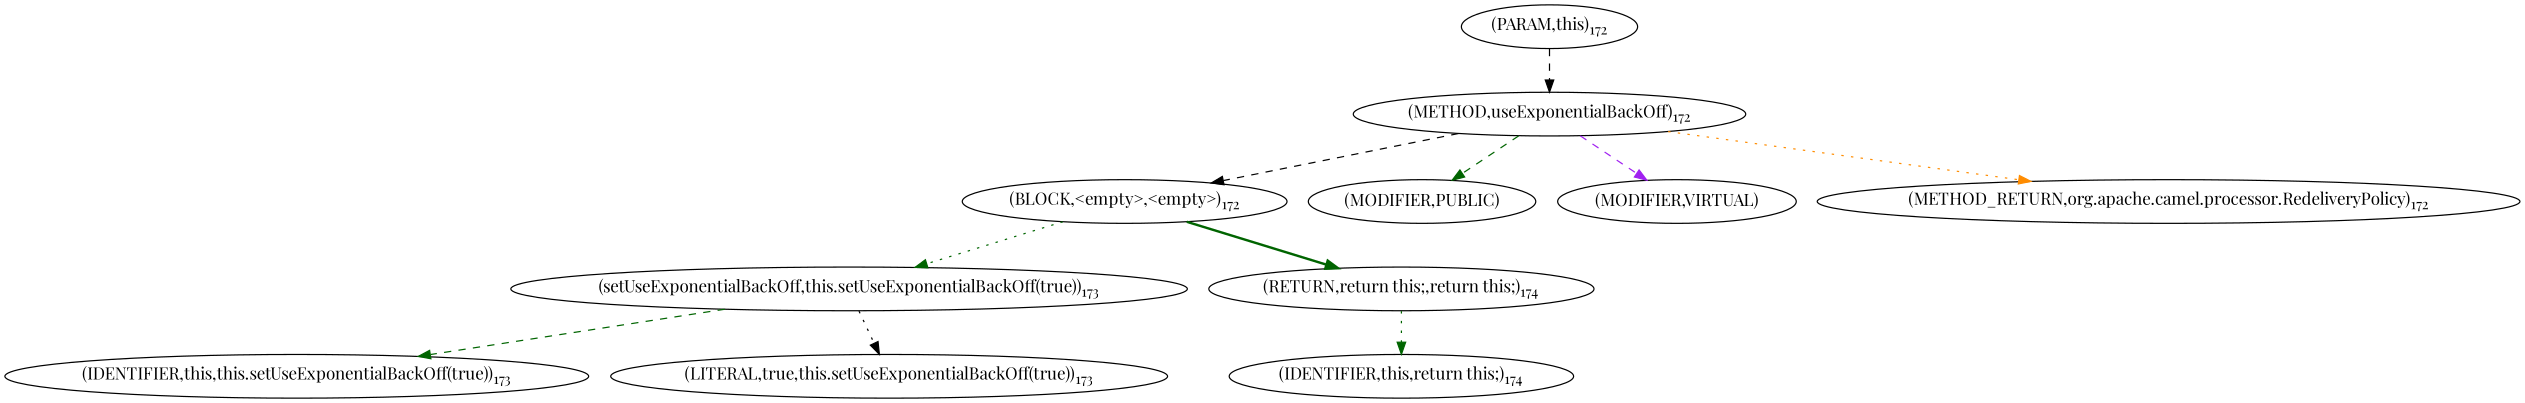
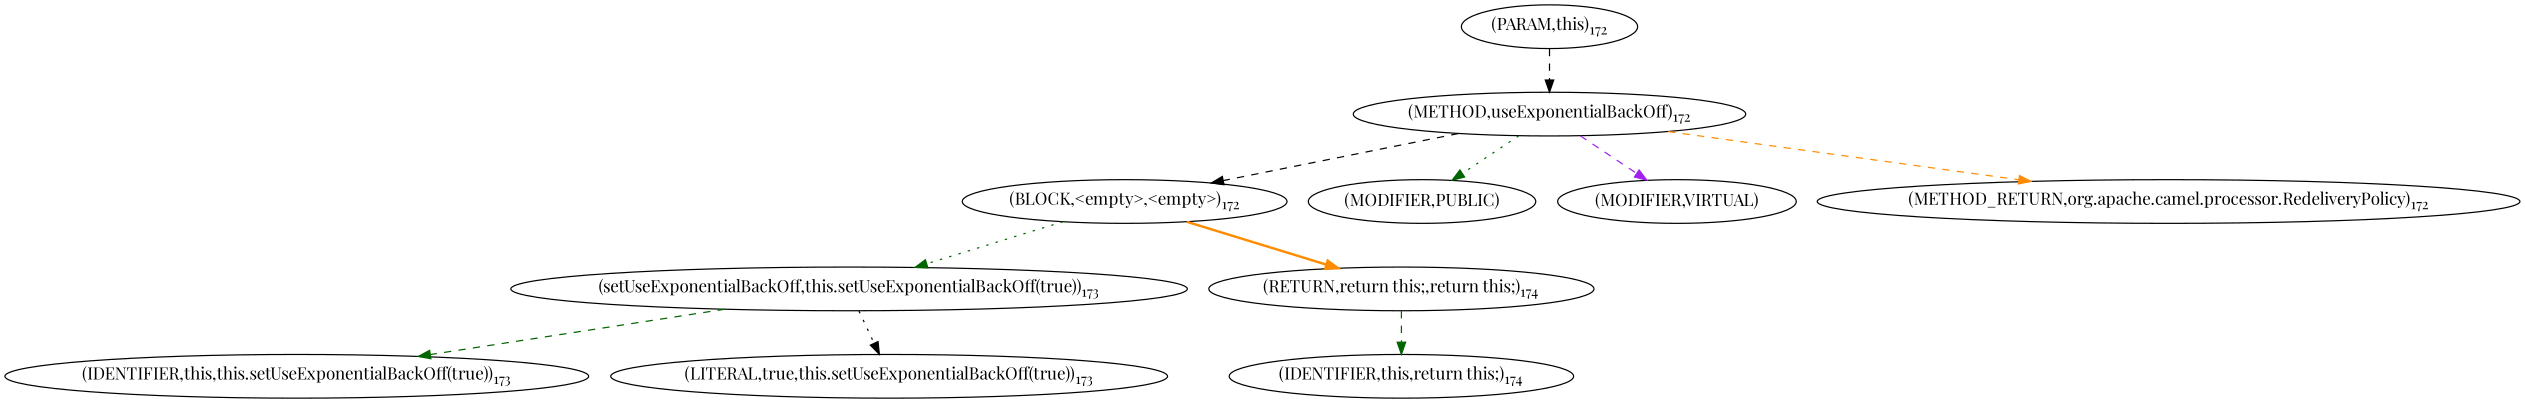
edge "(METHOD,useExponentialBackOff)" -> "(MODIFIER,PUBLIC)": style dashed -> dotted
edge "(METHOD,useExponentialBackOff)" -> "(METHOD_RETURN,org.apache.camel.processor.RedeliveryPolicy)": style dotted -> dashed
edge "(BLOCK,<empty>,<empty>)" -> "(RETURN,return this;,return this;)": color darkgreen -> darkorange
edge "(RETURN,return this;,return this;)" -> "(IDENTIFIER,this,return this;)": style dotted -> dashed
